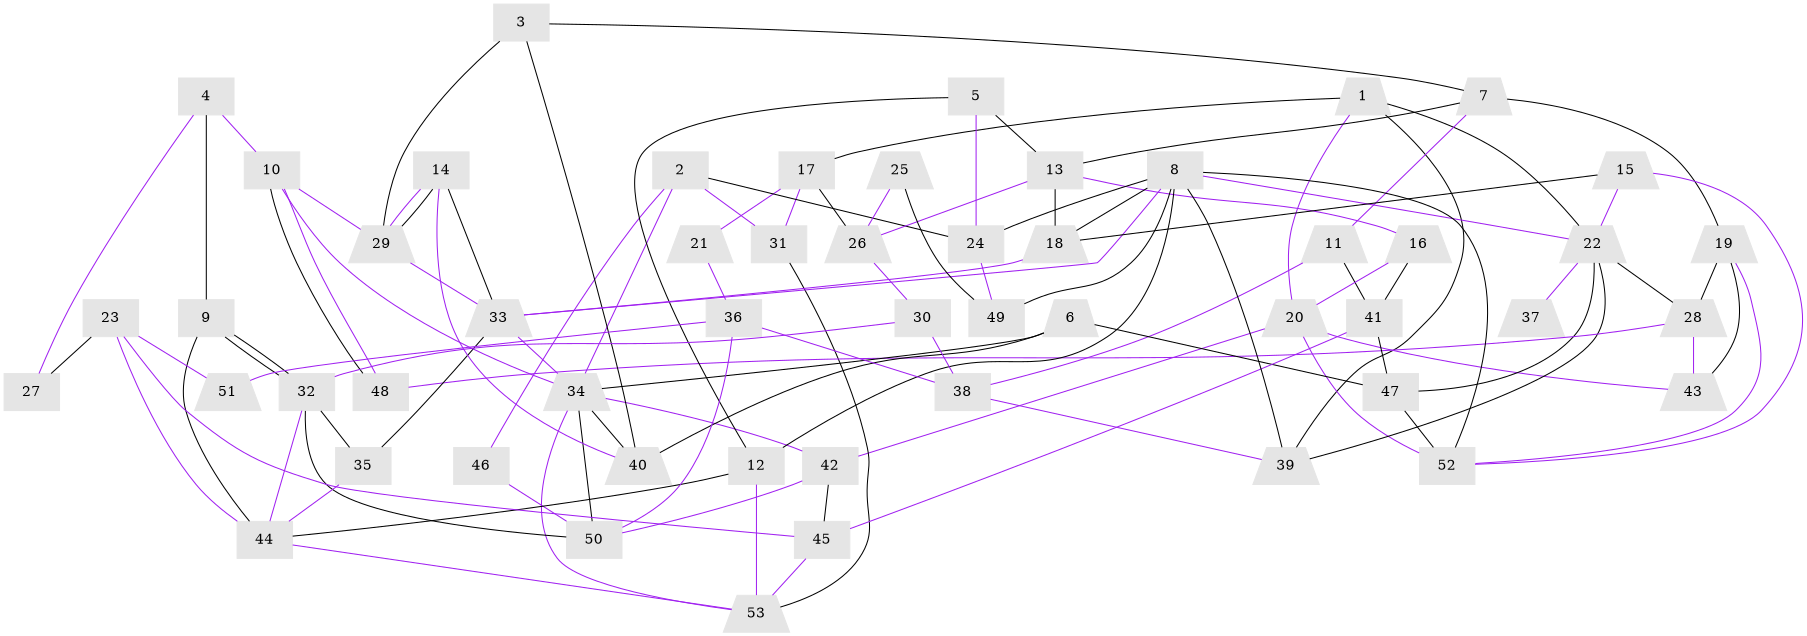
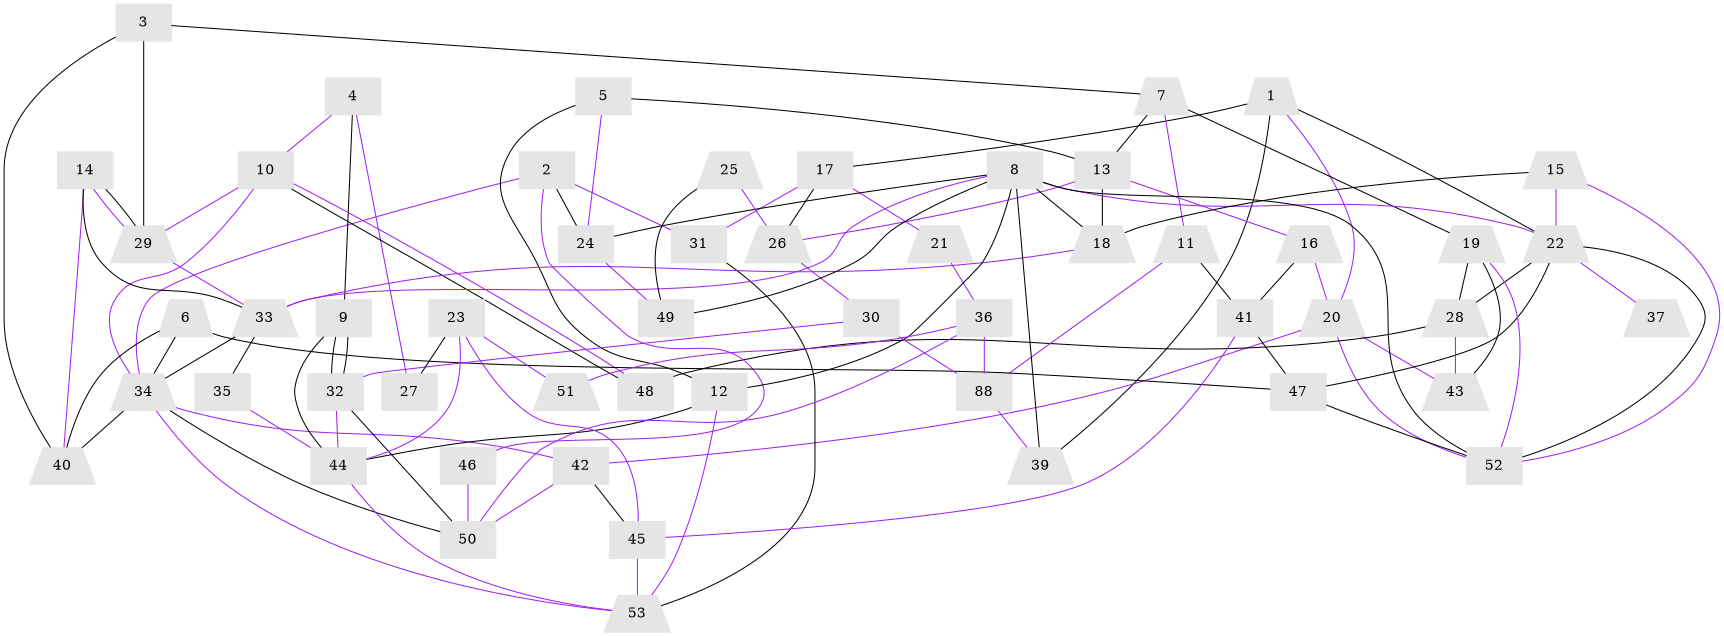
edge "33" -- "34": color purple -> black
edge "28" -- "48": color purple -> black
node "38": label "38" -> "88"
edge "22" -- "39": now "22" -- "52"
edge "32" -- "35": removed
